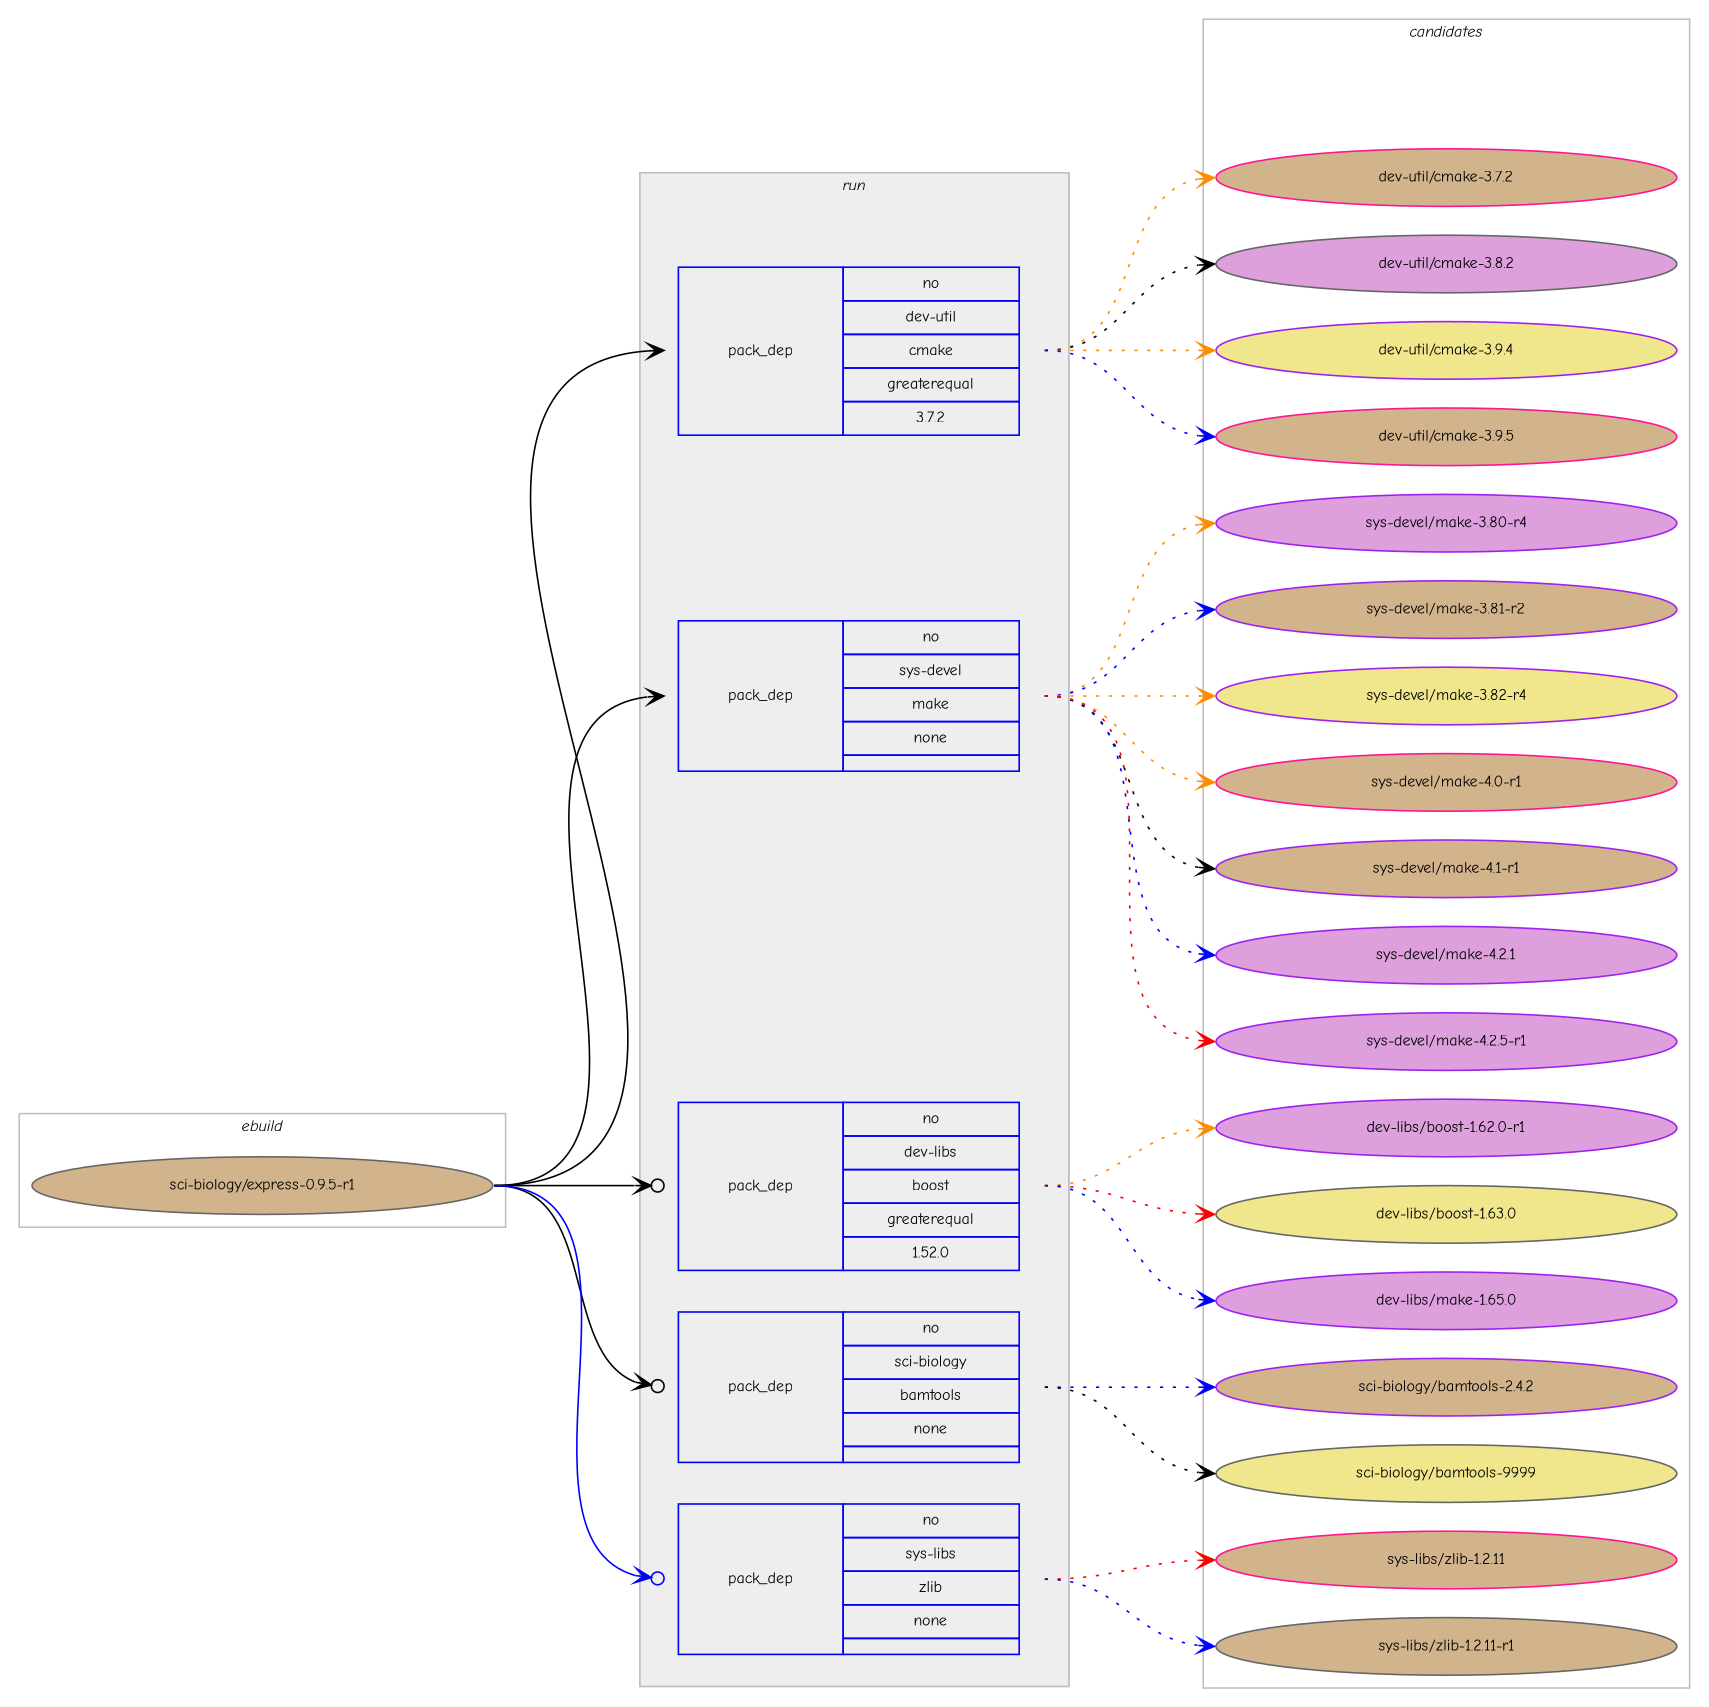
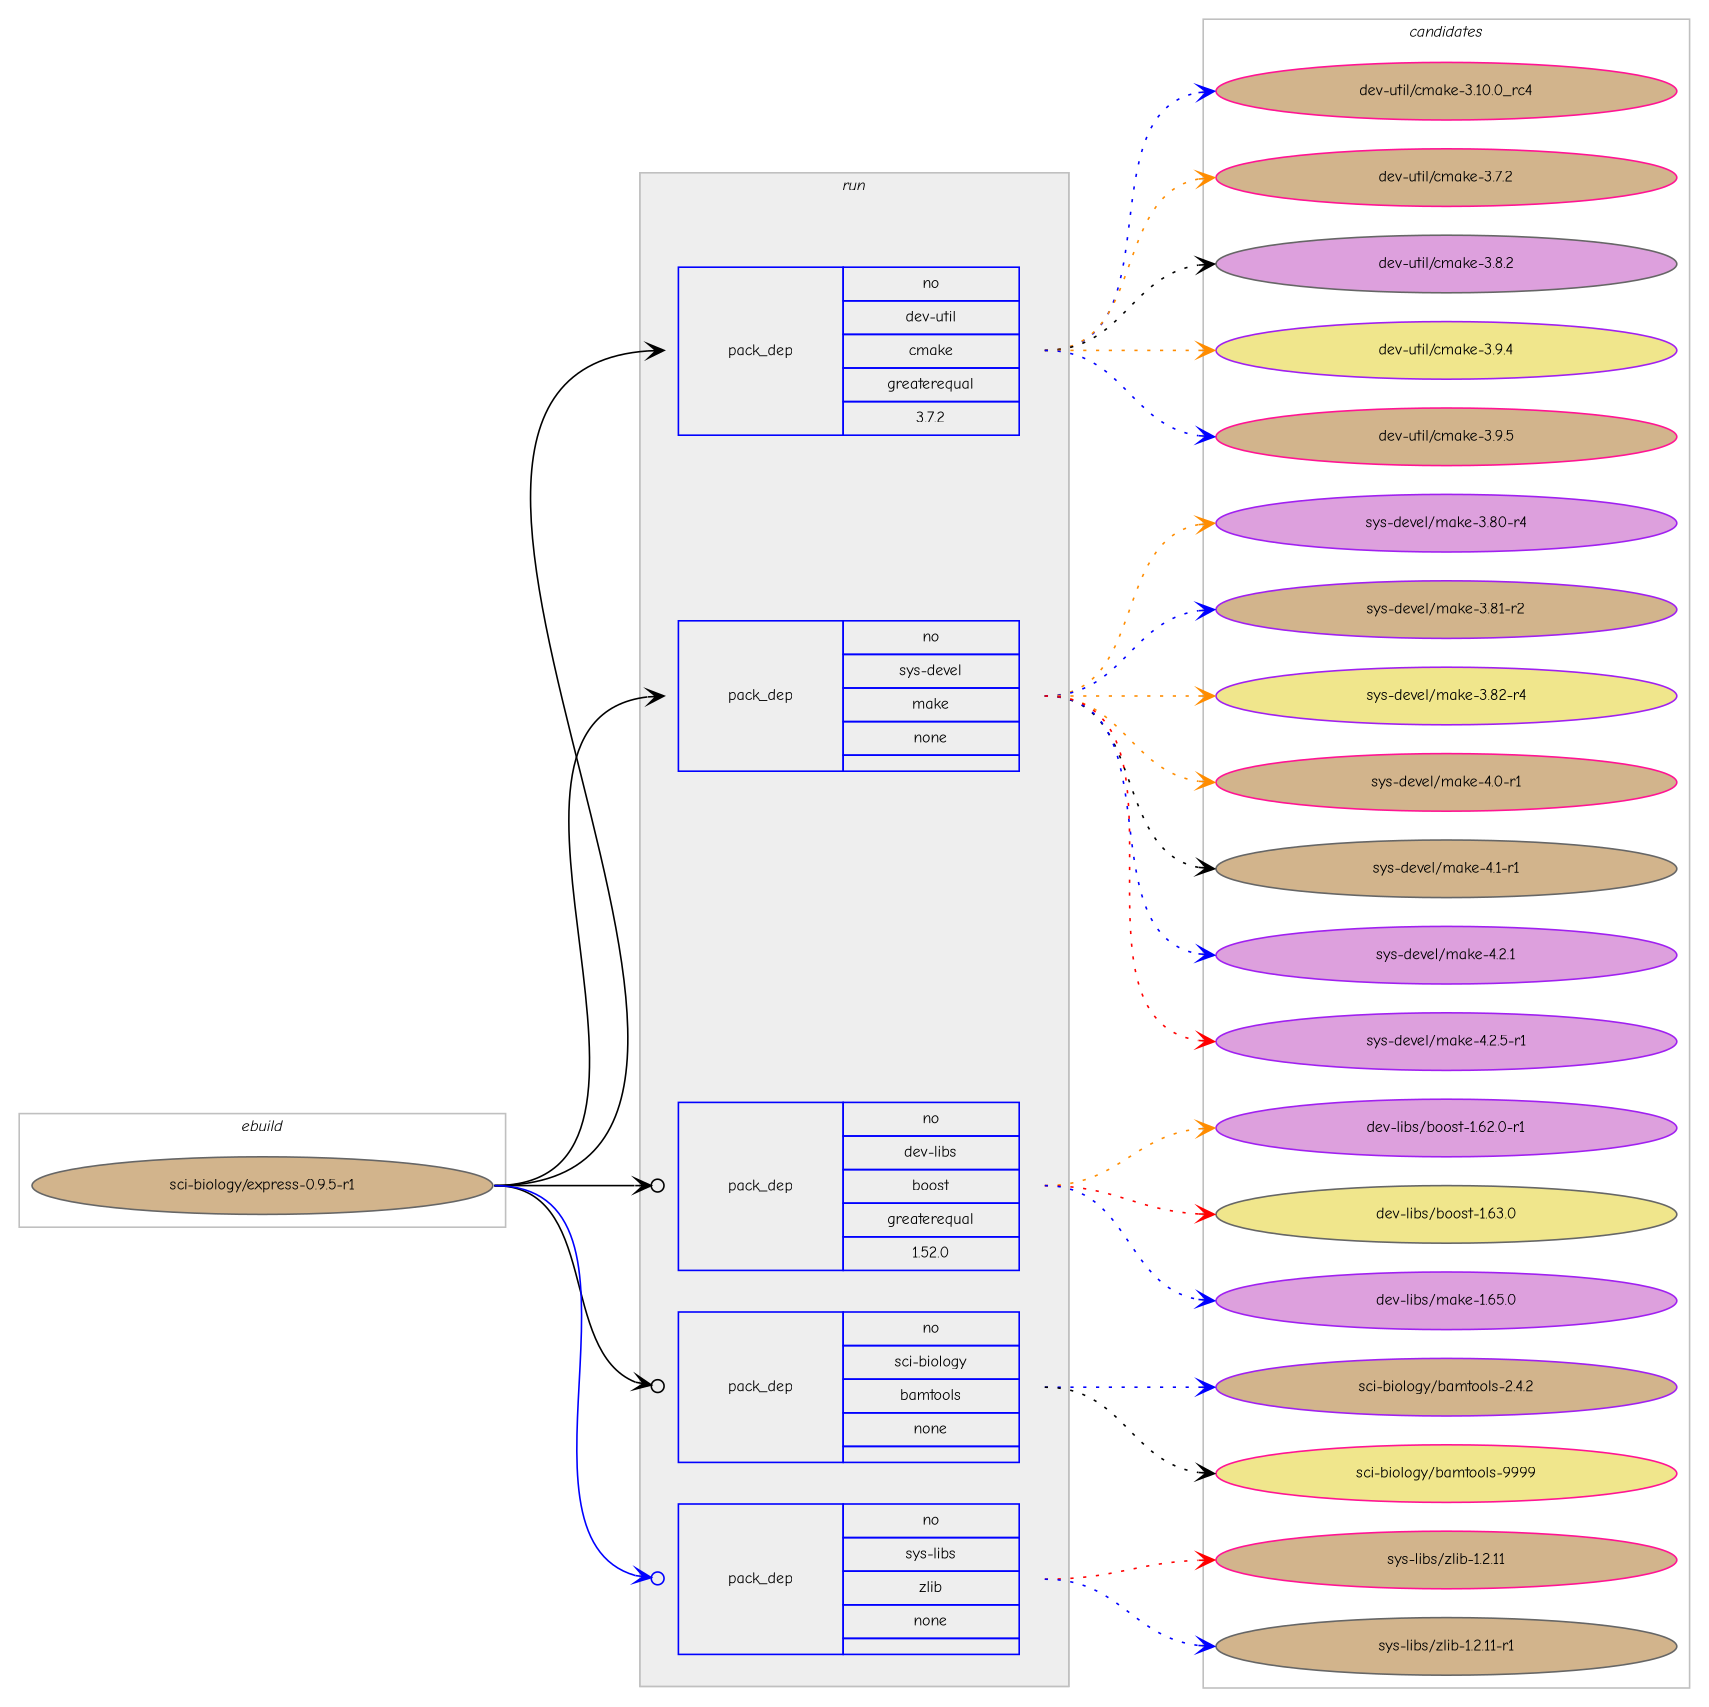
node "dev-util/cmake-3.10.0_rc4": added
node "sys-devel/make-4.1-r1": color purple -> gray40
node "sci-biology/bamtools-9999": color gray40 -> deeppink
